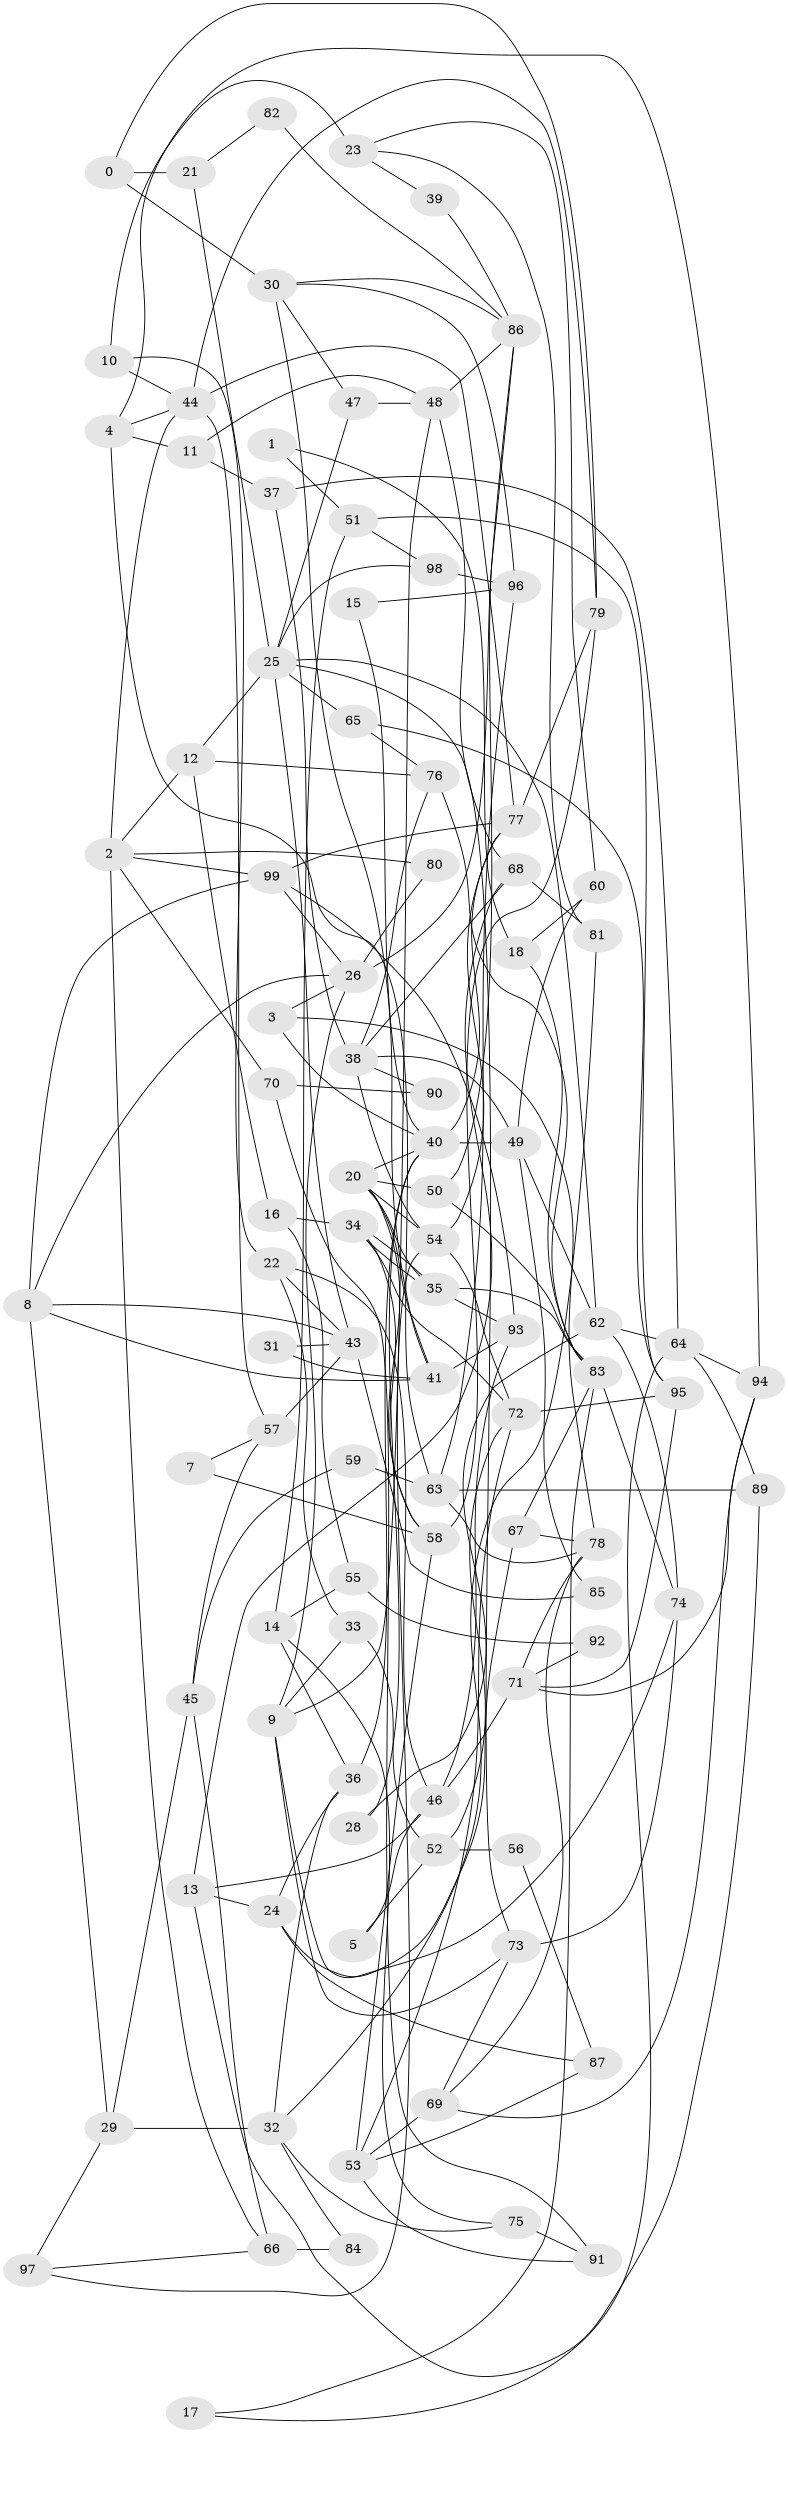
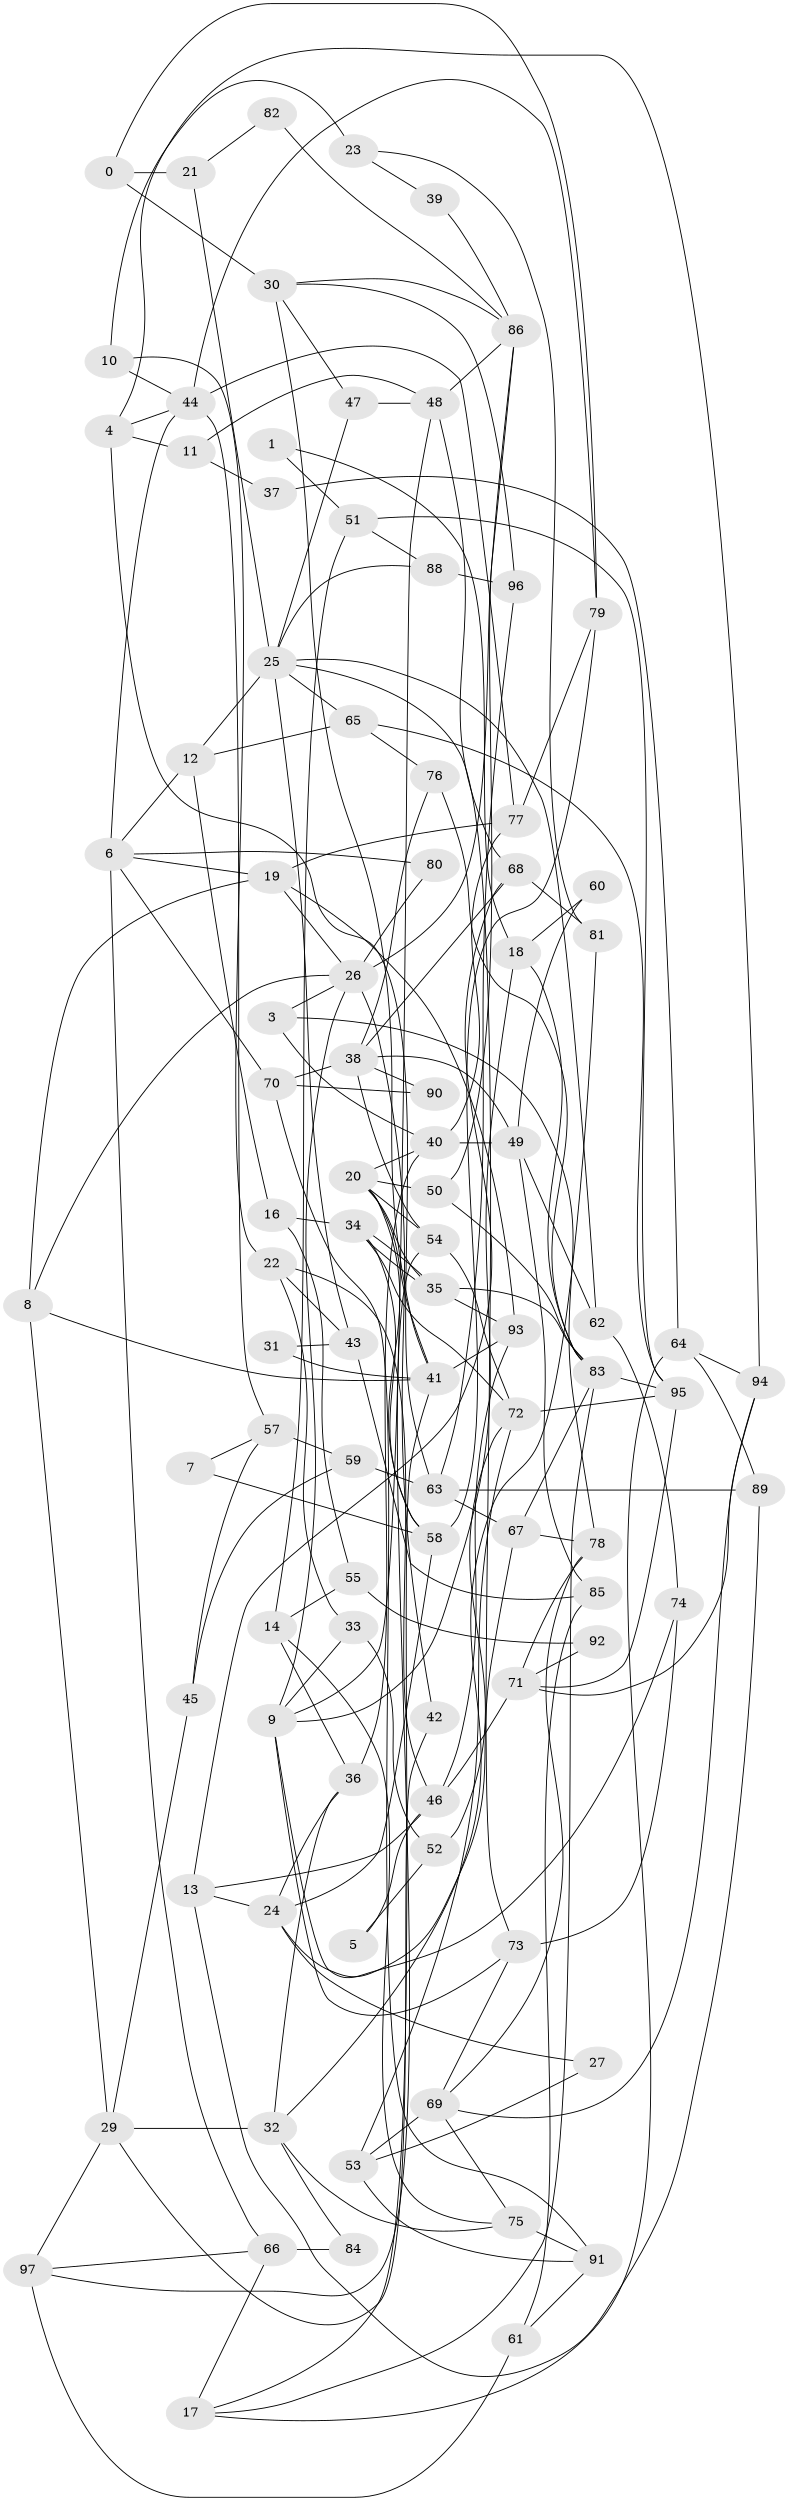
edge "23" -- "60": removed
node "98": label "98" -> "88"
node "15": removed
edge "37" -- "38": now "70" -- "38"
edge "12" -- "76": now "12" -- "65"
node "2": label "2" -> "6"
node "99": label "99" -> "19"
edge "77" -- "54": removed
edge "8" -- "43": removed
edge "62" -- "64": removed
edge "43" -- "57": now "59" -- "57"
edge "83" -- "74": now "83" -- "95"
edge "18" -- "9": added
edge "63" -- "78": now "63" -- "67"
node "42": added
edge "58" -- "53": now "58" -- "24"
node "28": removed
node "56": removed
edge "41" -- "17": added
edge "45" -- "66": now "17" -- "66"
node "87": label "87" -> "27"
edge "69" -- "75": added
node "61": added
